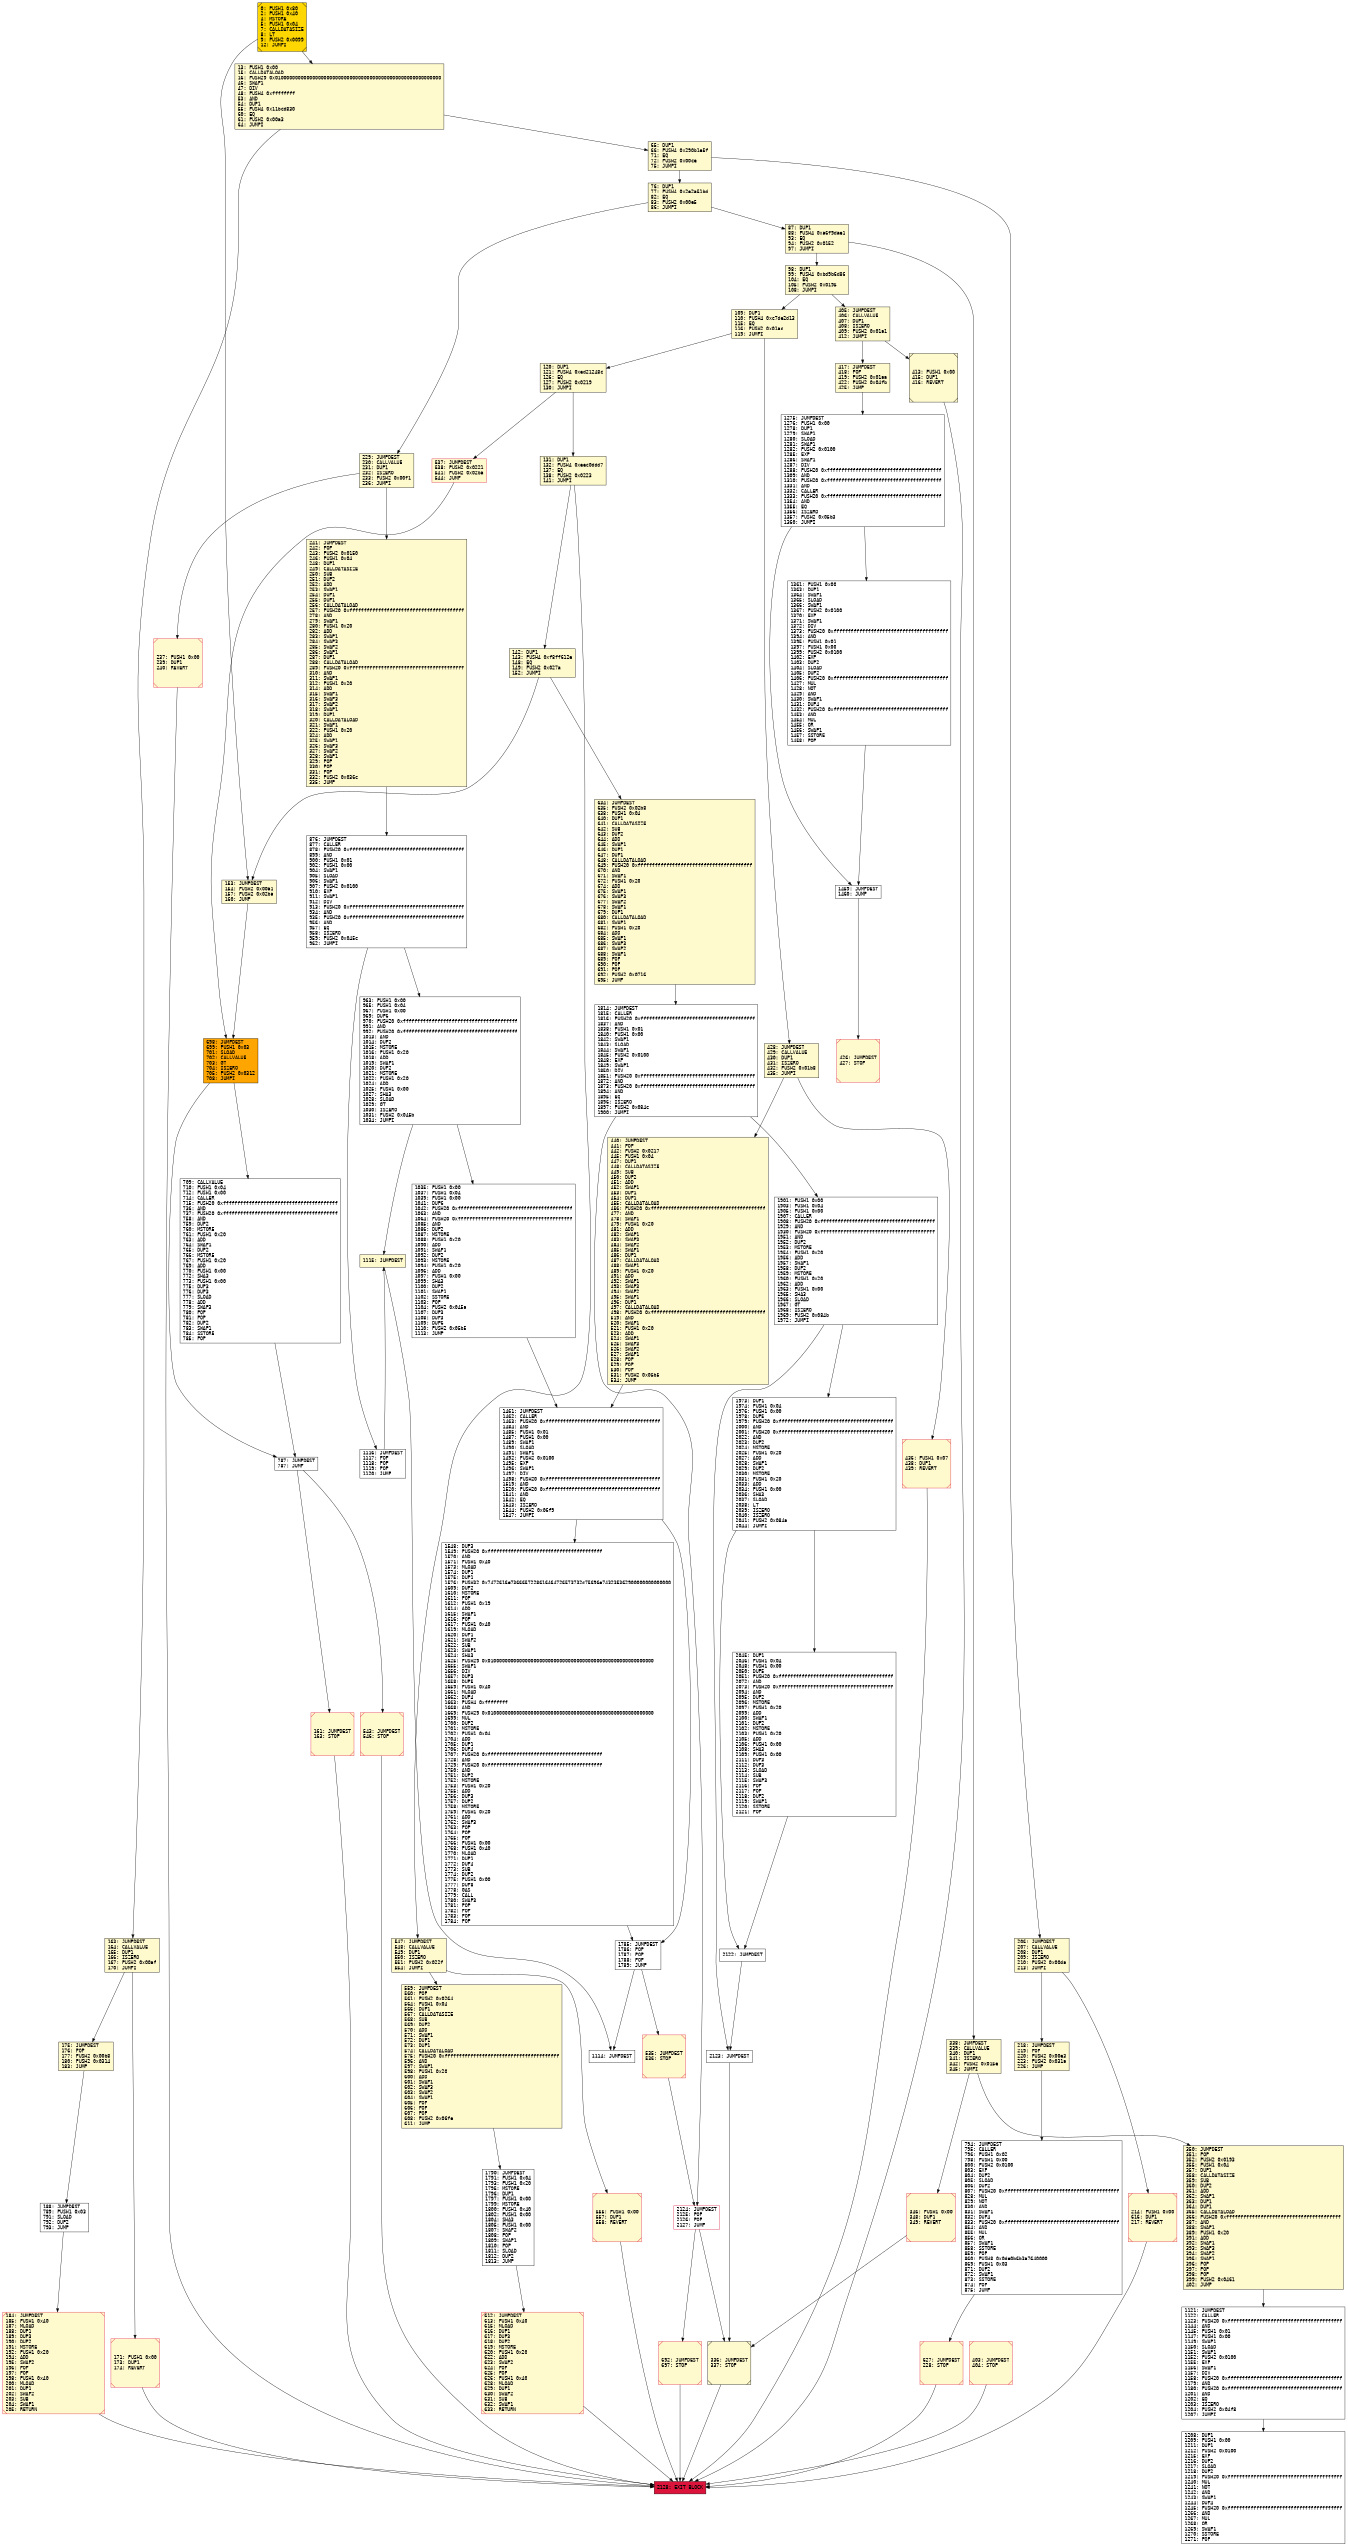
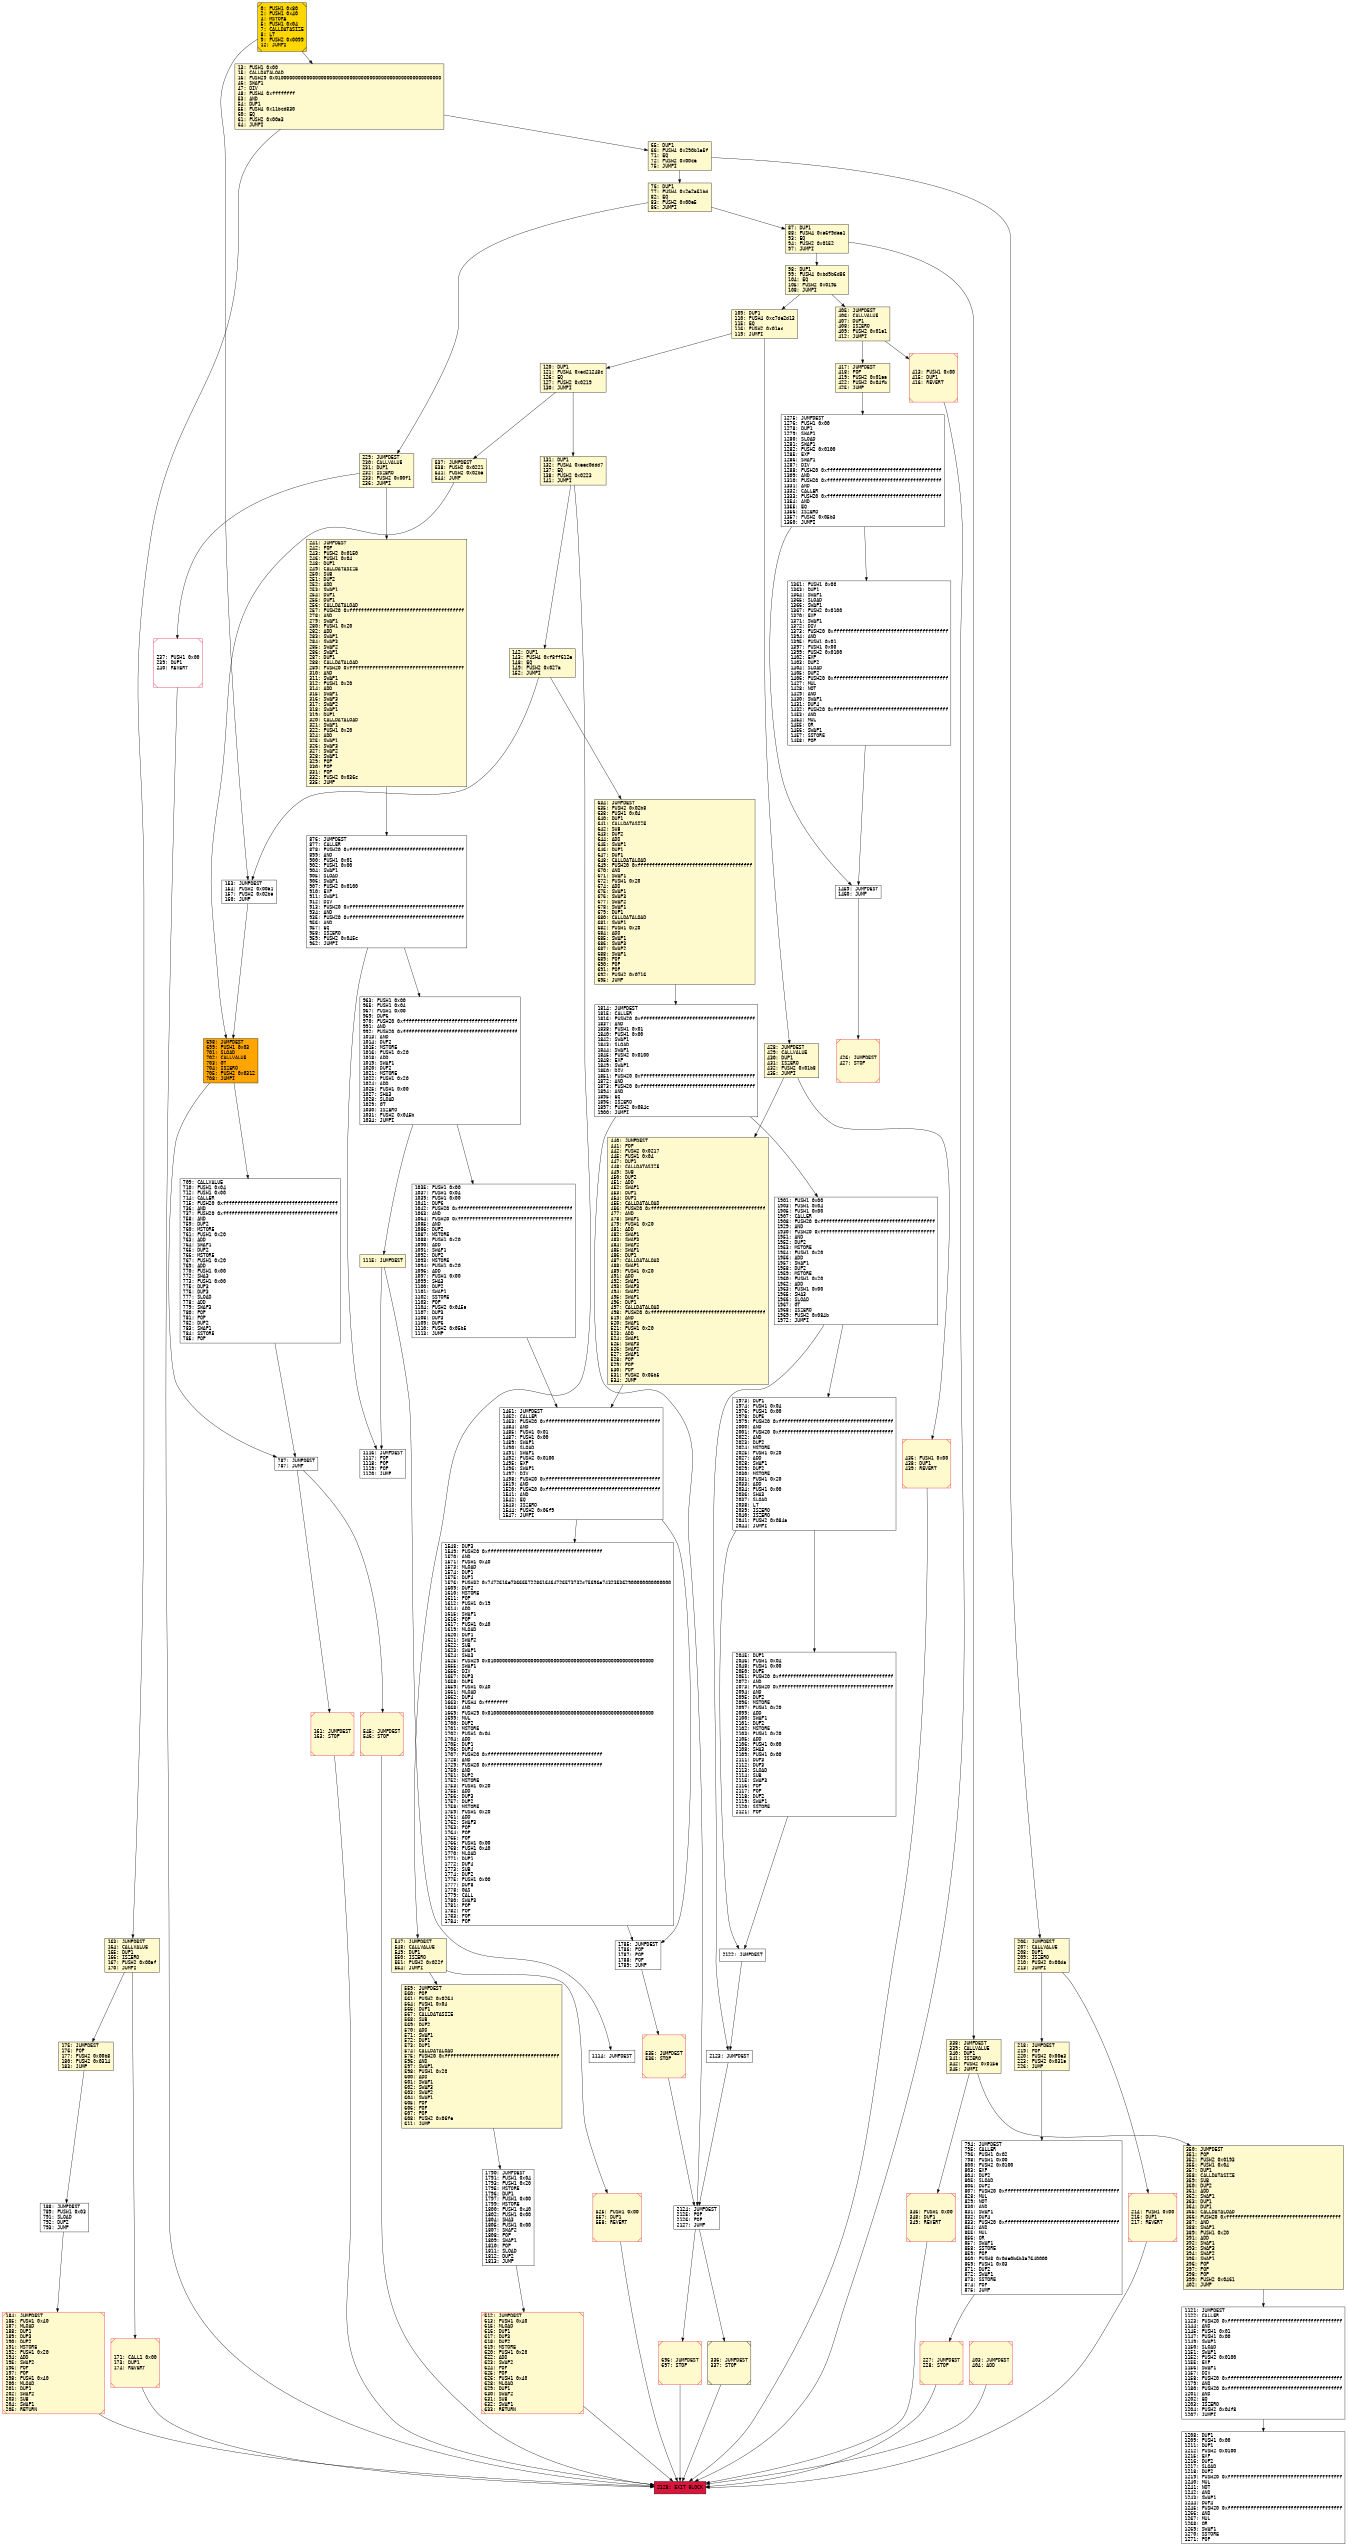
node "413: PUSH1 0x00 415: DUP1 416: REVERT": color black -> crimson
node "537: JUMPDEST 538: PUSH2 0x0221 541: PUSH2 0x02ba 544: JUMP": color crimson -> black
node "237: PUSH1 0x00 239: DUP1 240: REVERT": fillcolor lemonchiffon -> white
node "153: JUMPDEST 154: PUSH2 0x00a1 157: PUSH2 0x02ba 160: JUMP": fillcolor lemonchiffon -> white
edge "1116: JUMPDEST 1117: POP 1118: POP 1119: POP 1120: JUMP" -> "1115: JUMPDEST": reversed
node "436: PUSH1 0x07 438: DUP1 439: REVERT": label "436: PUSH1 0x07 438: DUP1 439: REVERT" -> "436: PUSH1 0x00 438: DUP1 439: REVERT"
node "543: JUMPDEST 546: STOP": label "543: JUMPDEST 546: STOP" -> "545: JUMPDEST 546: STOP"
edge "1785: JUMPDEST 1786: POP 1787: POP 1788: POP 1789: JUMP" -> "1114: JUMPDEST": removed
edge "2123: JUMPDEST" -> "336: JUMPDEST 337: STOP": now "2123: JUMPDEST" -> "2124: JUMPDEST 2125: POP 2126: POP 2127: JUMP"
node "555: PUSH1 0x00 557: DUP1 558: REVERT": label "555: PUSH1 0x00 557: DUP1 558: REVERT" -> "525: PUSH1 0x00 557: DUP1 558: REVERT"
node "2124: JUMPDEST 2125: POP 2126: POP 2127: JUMP": color crimson -> black
node "214: PUSH1 0x00 616: DUP1 217: REVERT": label "214: PUSH1 0x00 616: DUP1 217: REVERT" -> "214: PUSH1 0x00 216: DUP1 217: REVERT"
edge "346: PUSH1 0x00 348: DUP1 349: REVERT" -> "336: JUMPDEST 337: STOP": now "346: PUSH1 0x00 348: DUP1 349: REVERT" -> "2128: EXIT BLOCK"
node "171: PUSH1 0x00 173: DUP1 174: REVERT": label "171: PUSH1 0x00 173: DUP1 174: REVERT" -> "171: CALL1 0x00 173: DUP1 174: REVERT"
node "692: JUMPDEST 697: STOP": label "692: JUMPDEST 697: STOP" -> "696: JUMPDEST 697: STOP"
node "627: JUMPDEST 228: STOP": label "627: JUMPDEST 228: STOP" -> "227: JUMPDEST 228: STOP"
node "403: JUMPDEST 404: STOP": label "403: JUMPDEST 404: STOP" -> "403: JUMPDEST 404: ADD"
